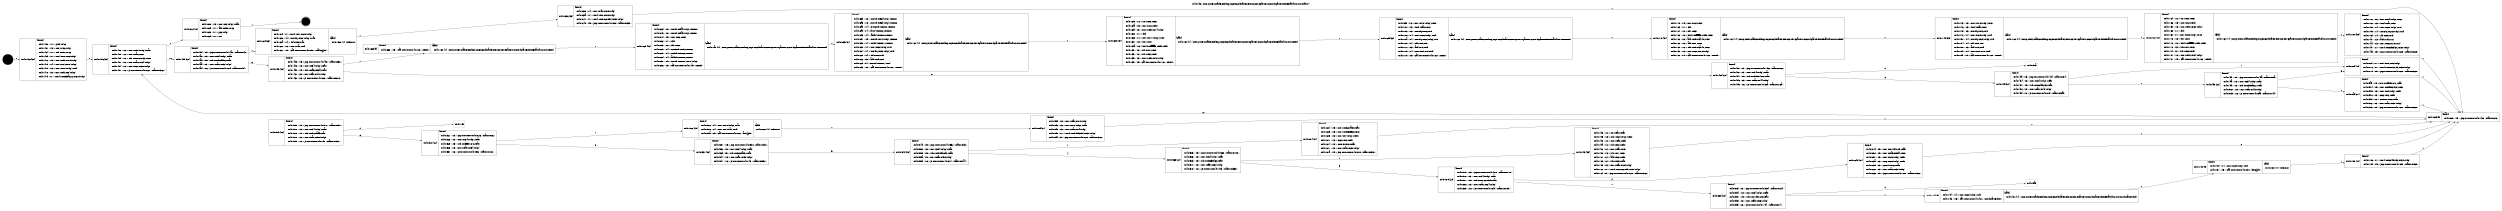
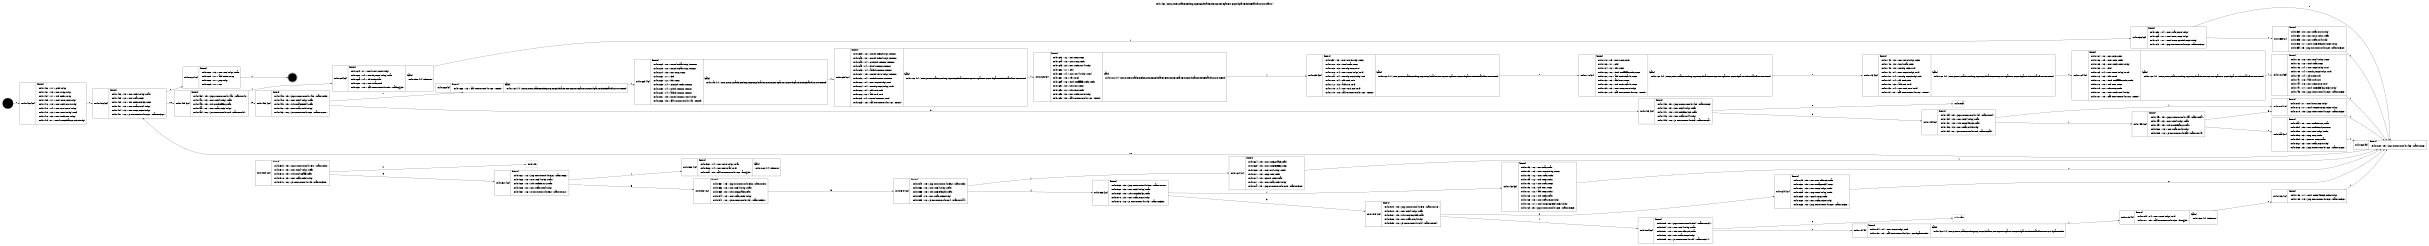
edge "0x4015e2 [13]" -> "0x4015ef [21]": now "0x401636 [23]" -> "0x4015ef [21]"
